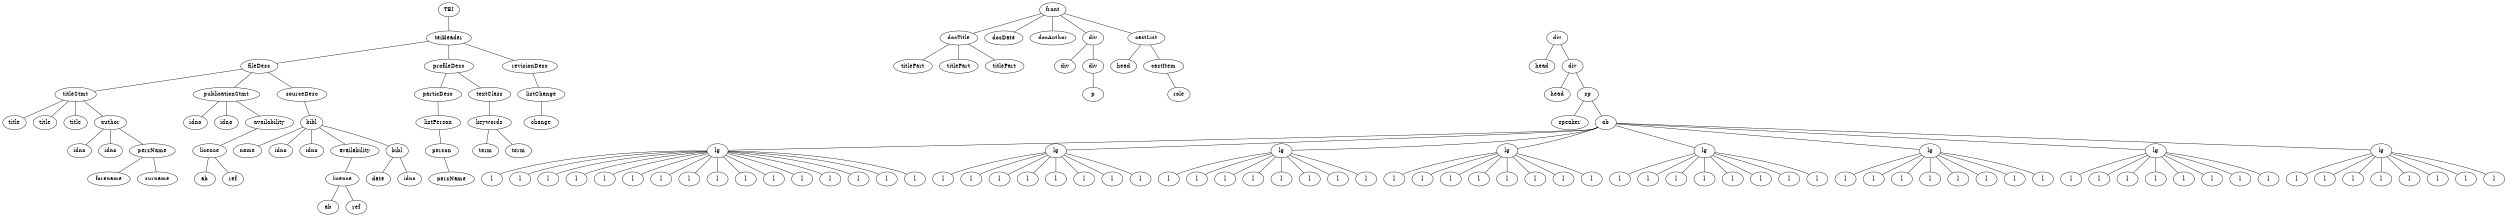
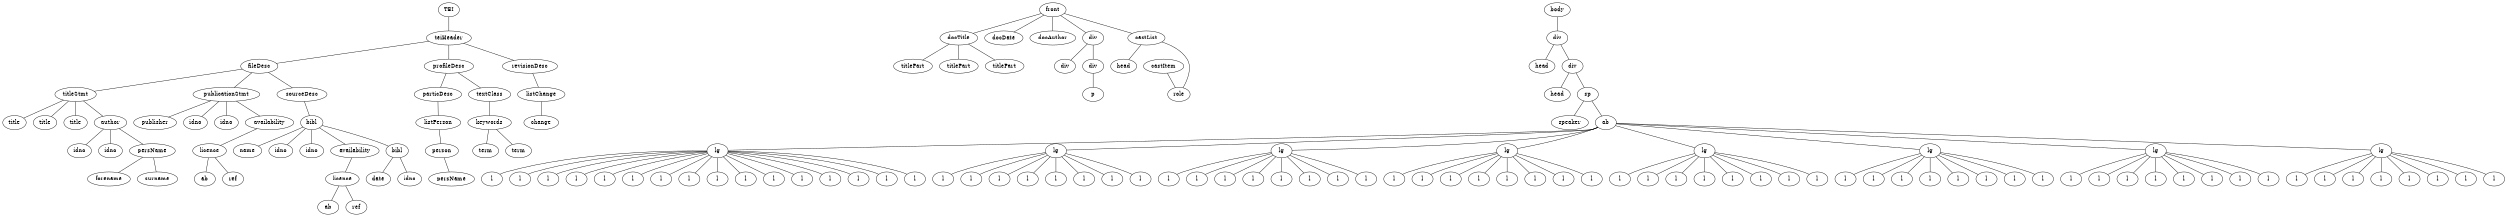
node "body": added
edge "castList" -- "castItem": now "castList" -- "role"
node "publisher": added
